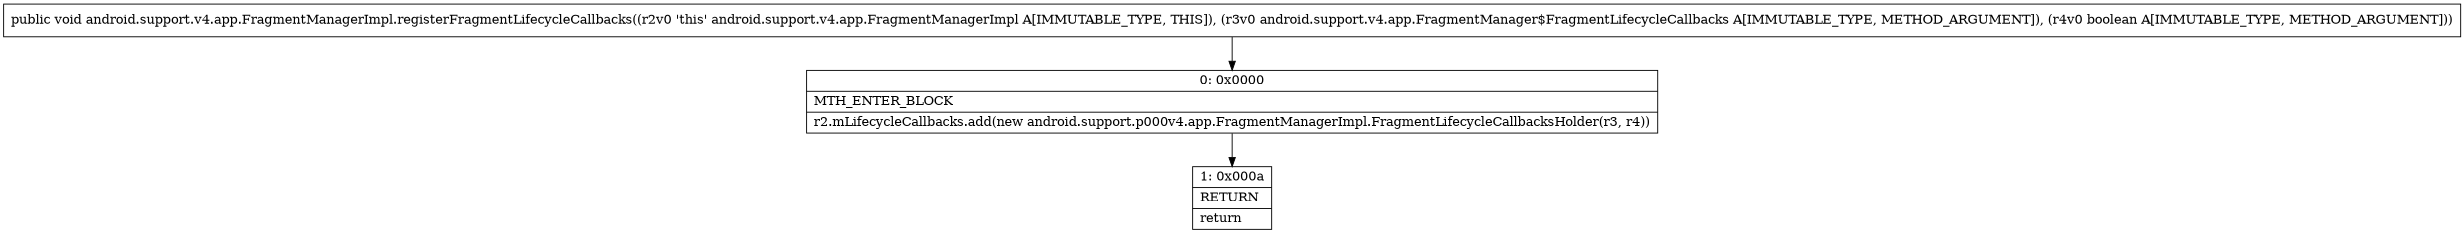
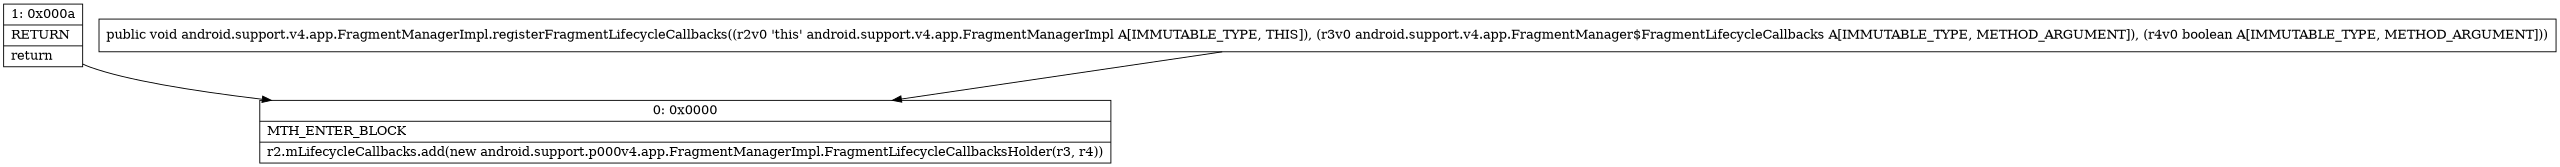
edge "0: 0x0000" -> "1: 0x000a": reversed
